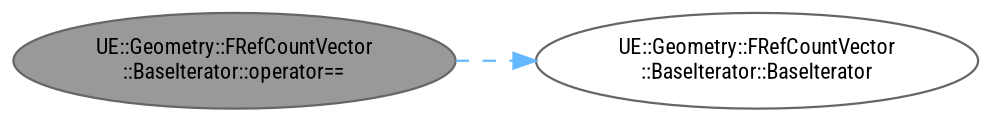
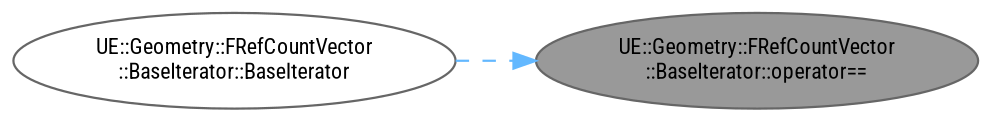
edge "UE::Geometry::FRefCountVector ::BaseIterator::operator==" -> "UE::Geometry::FRefCountVector ::BaseIterator::BaseIterator": reversed
